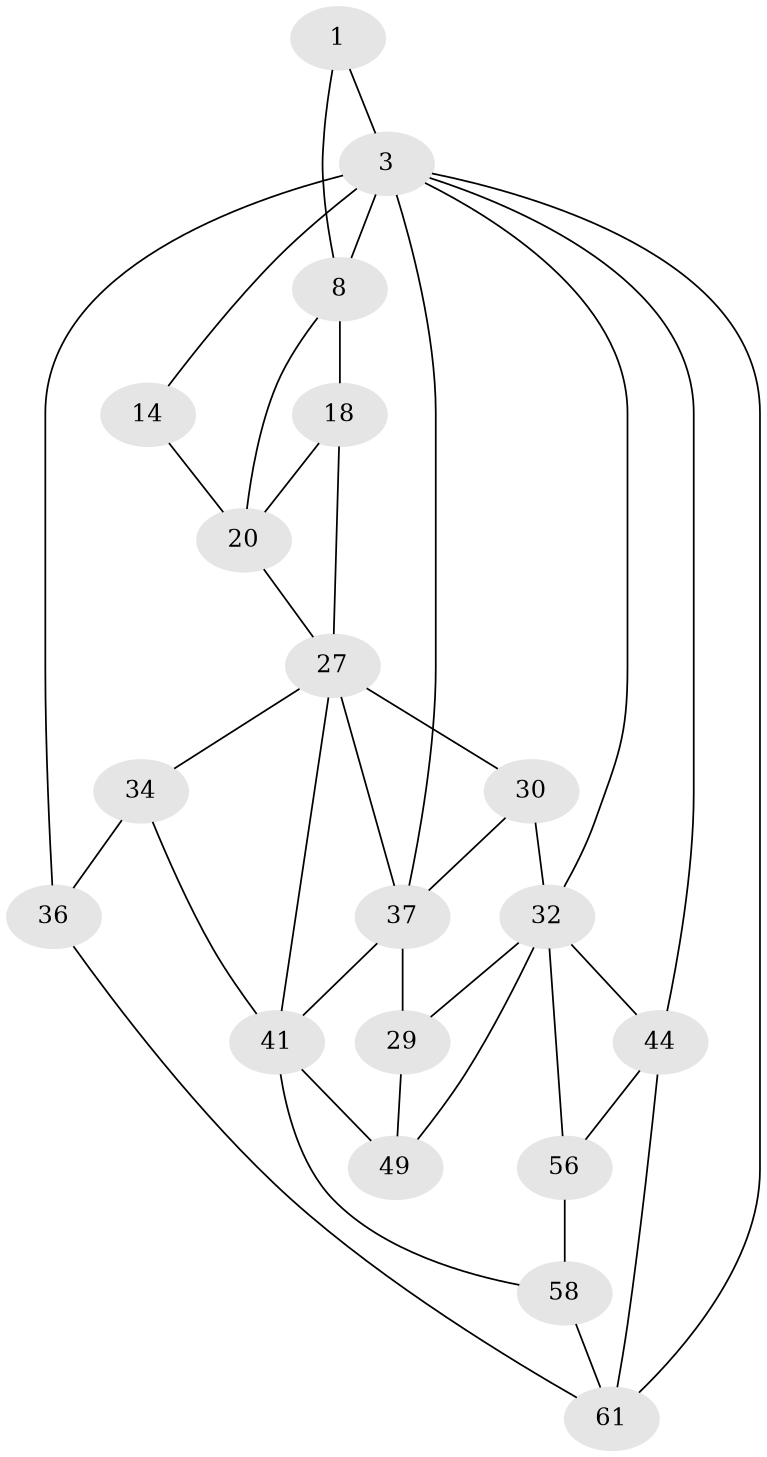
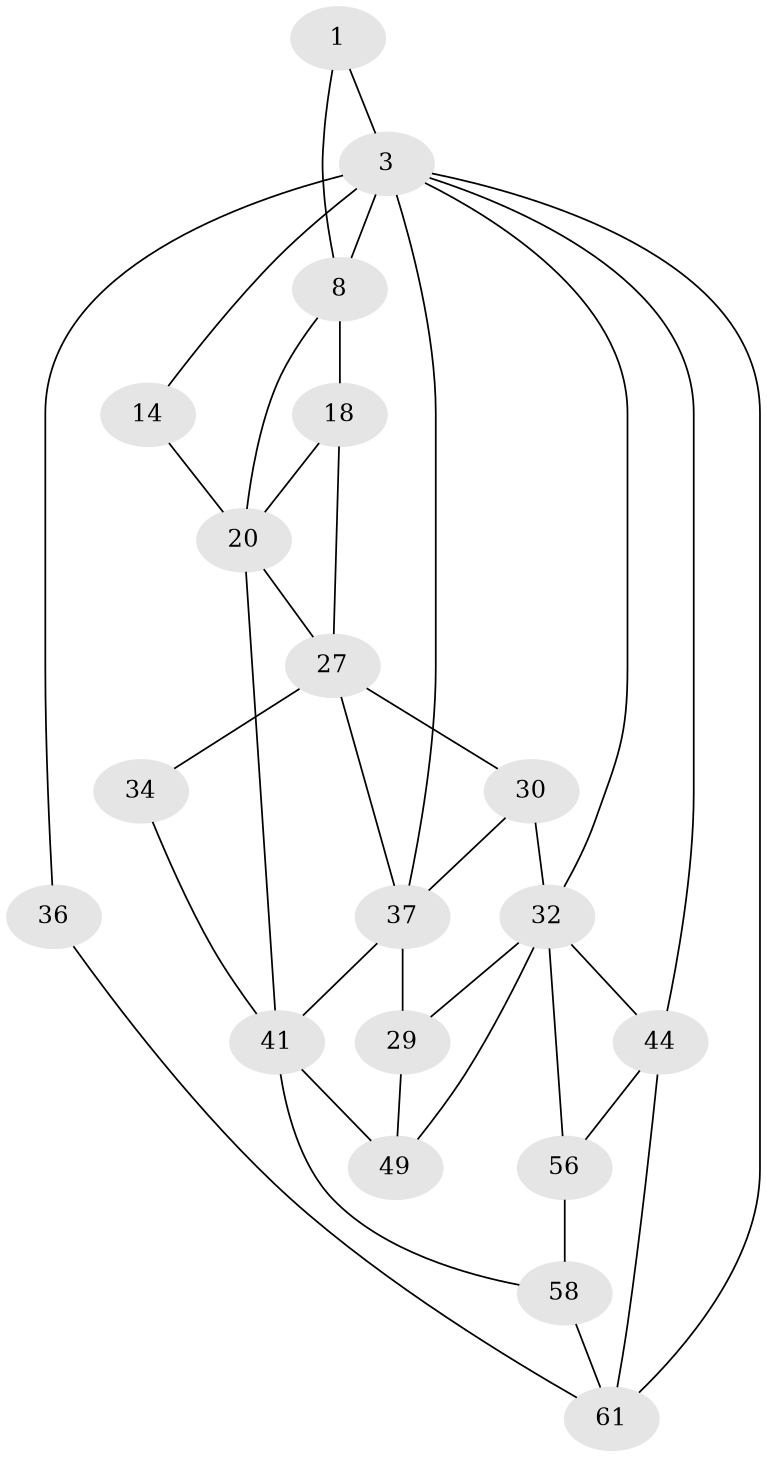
edge "34" -- "36": removed
edge "27" -- "41": now "20" -- "41"
